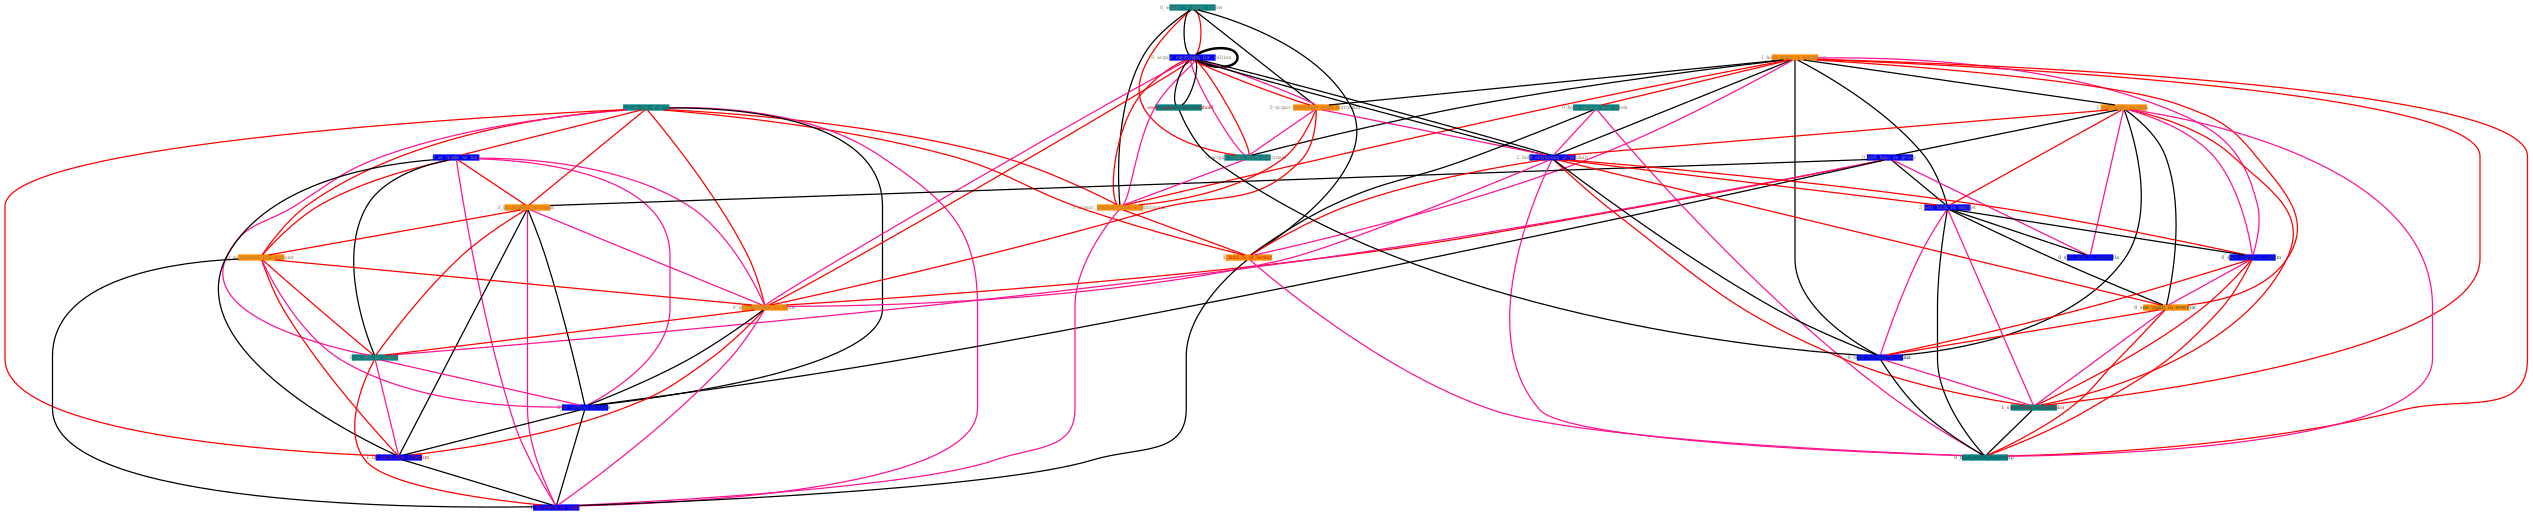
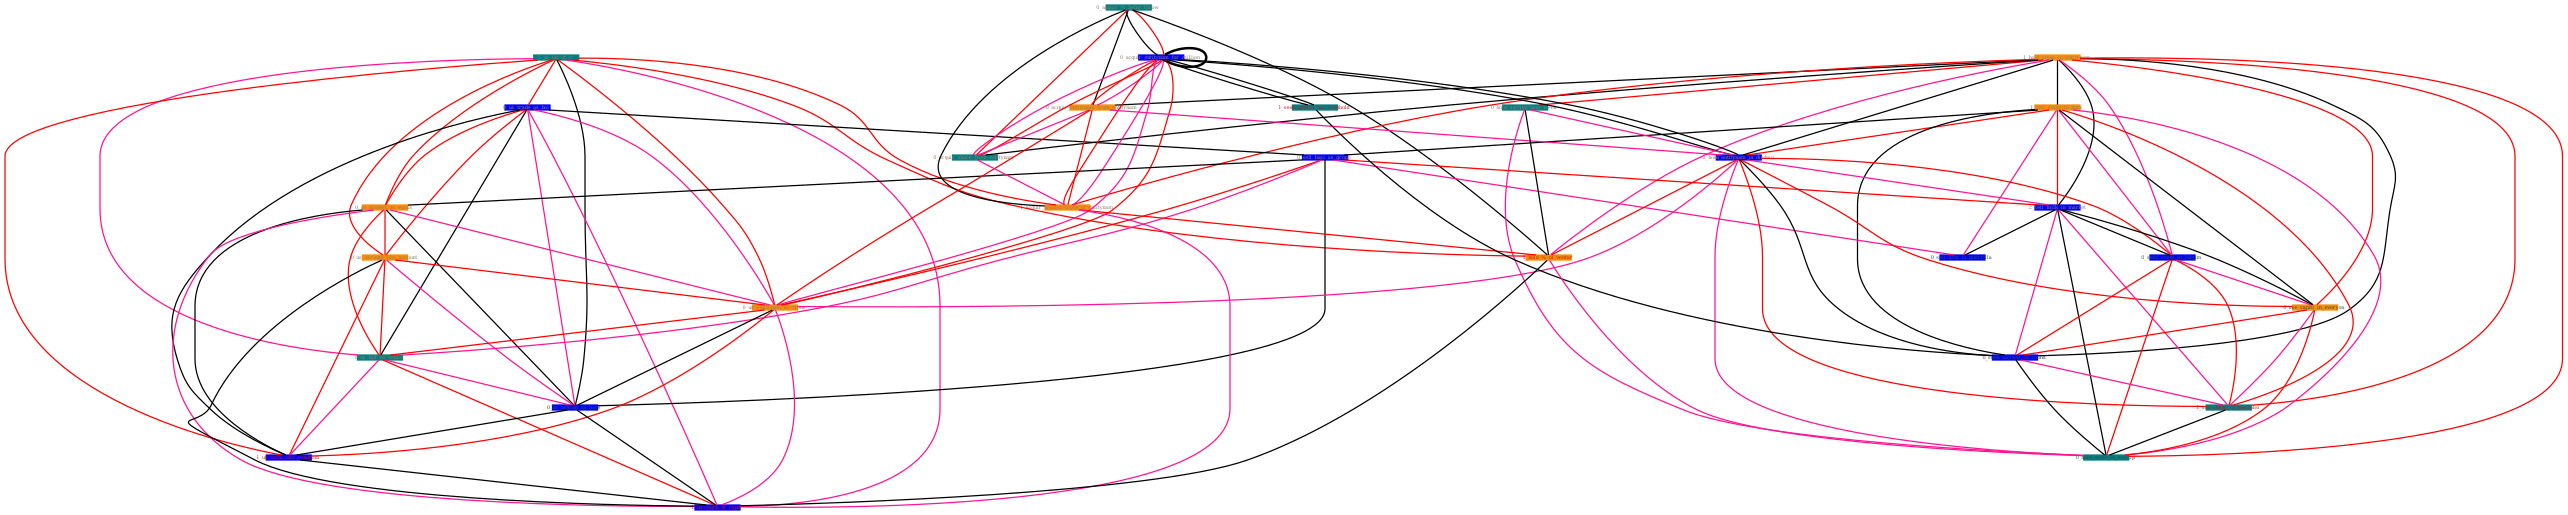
edge "0_us_trade_as_boi" -- "0_sell_busi_as_group": added
edge "0_sell_busi_as_group" -- "2_sell_milk_in_market": color black -> red
edge "2_hold_entitynam_in_disdain" -- "2_sell_milk_in_market": color red -> deeppink
